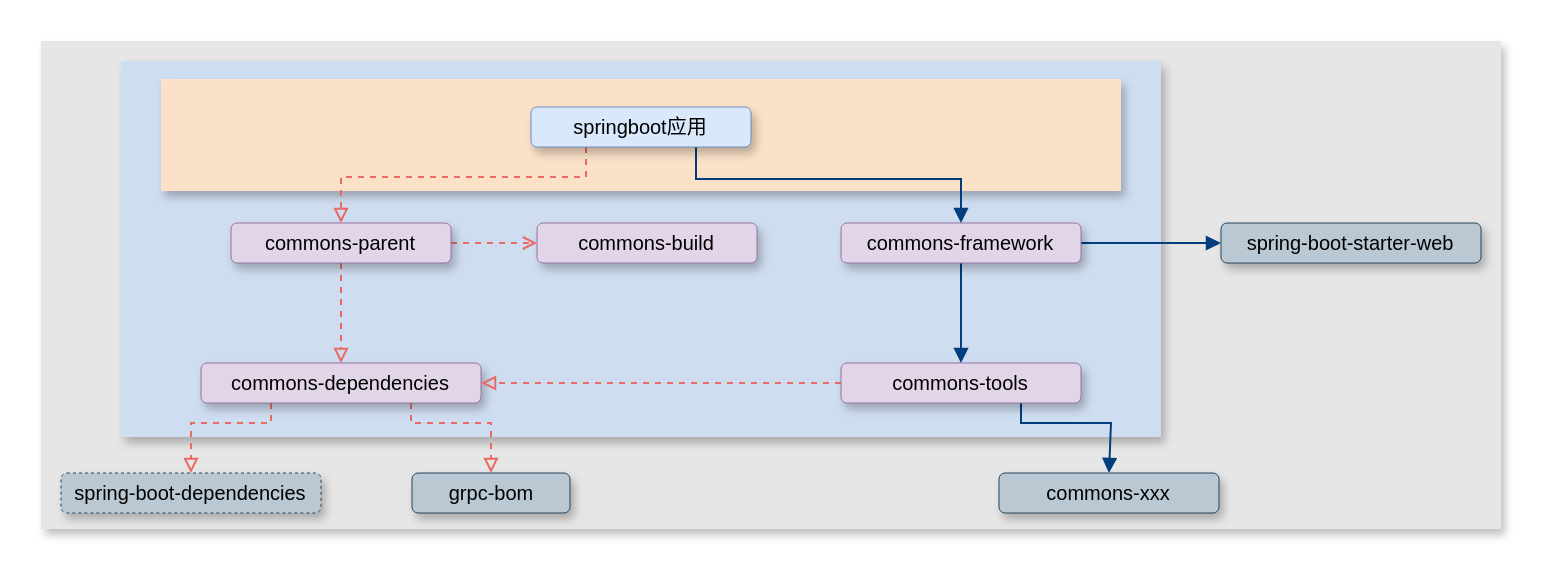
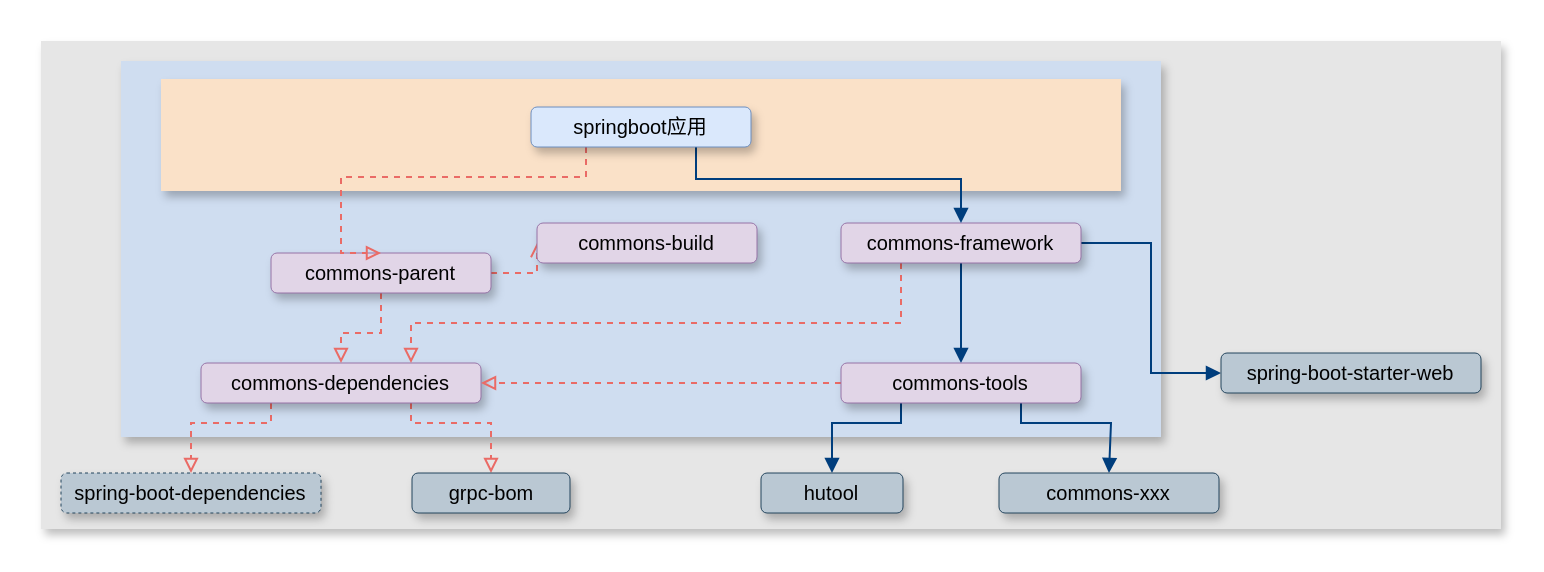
node "commons-parent": moved (341, 243) -> (381, 273)
node "spring-boot-starter-web": moved (1351, 243) -> (1351, 373)
edge "commons-framework" -> "commons-dependencies": added
edge "commons-tools" -> "hutool": added
node "hutool": added
